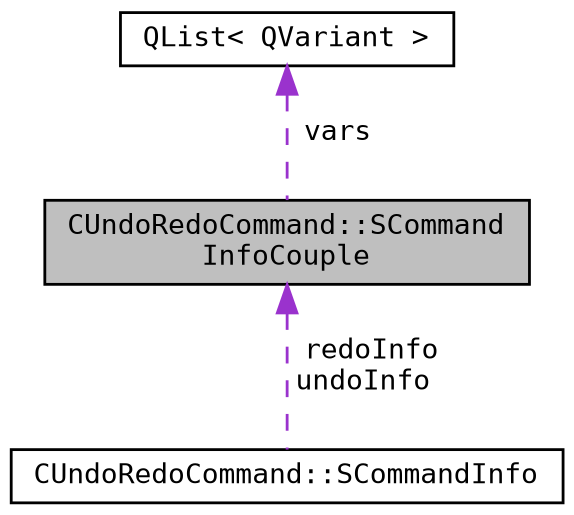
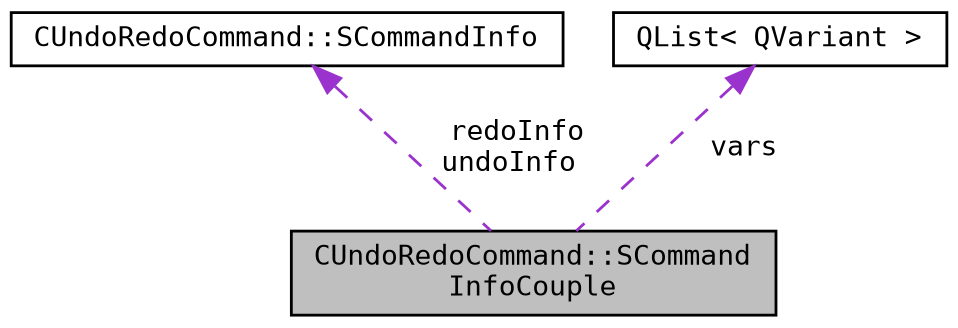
edge "CUndoRedoCommand::SCommandInfo" -> "CUndoRedoCommand::SCommand InfoCouple": reversed
